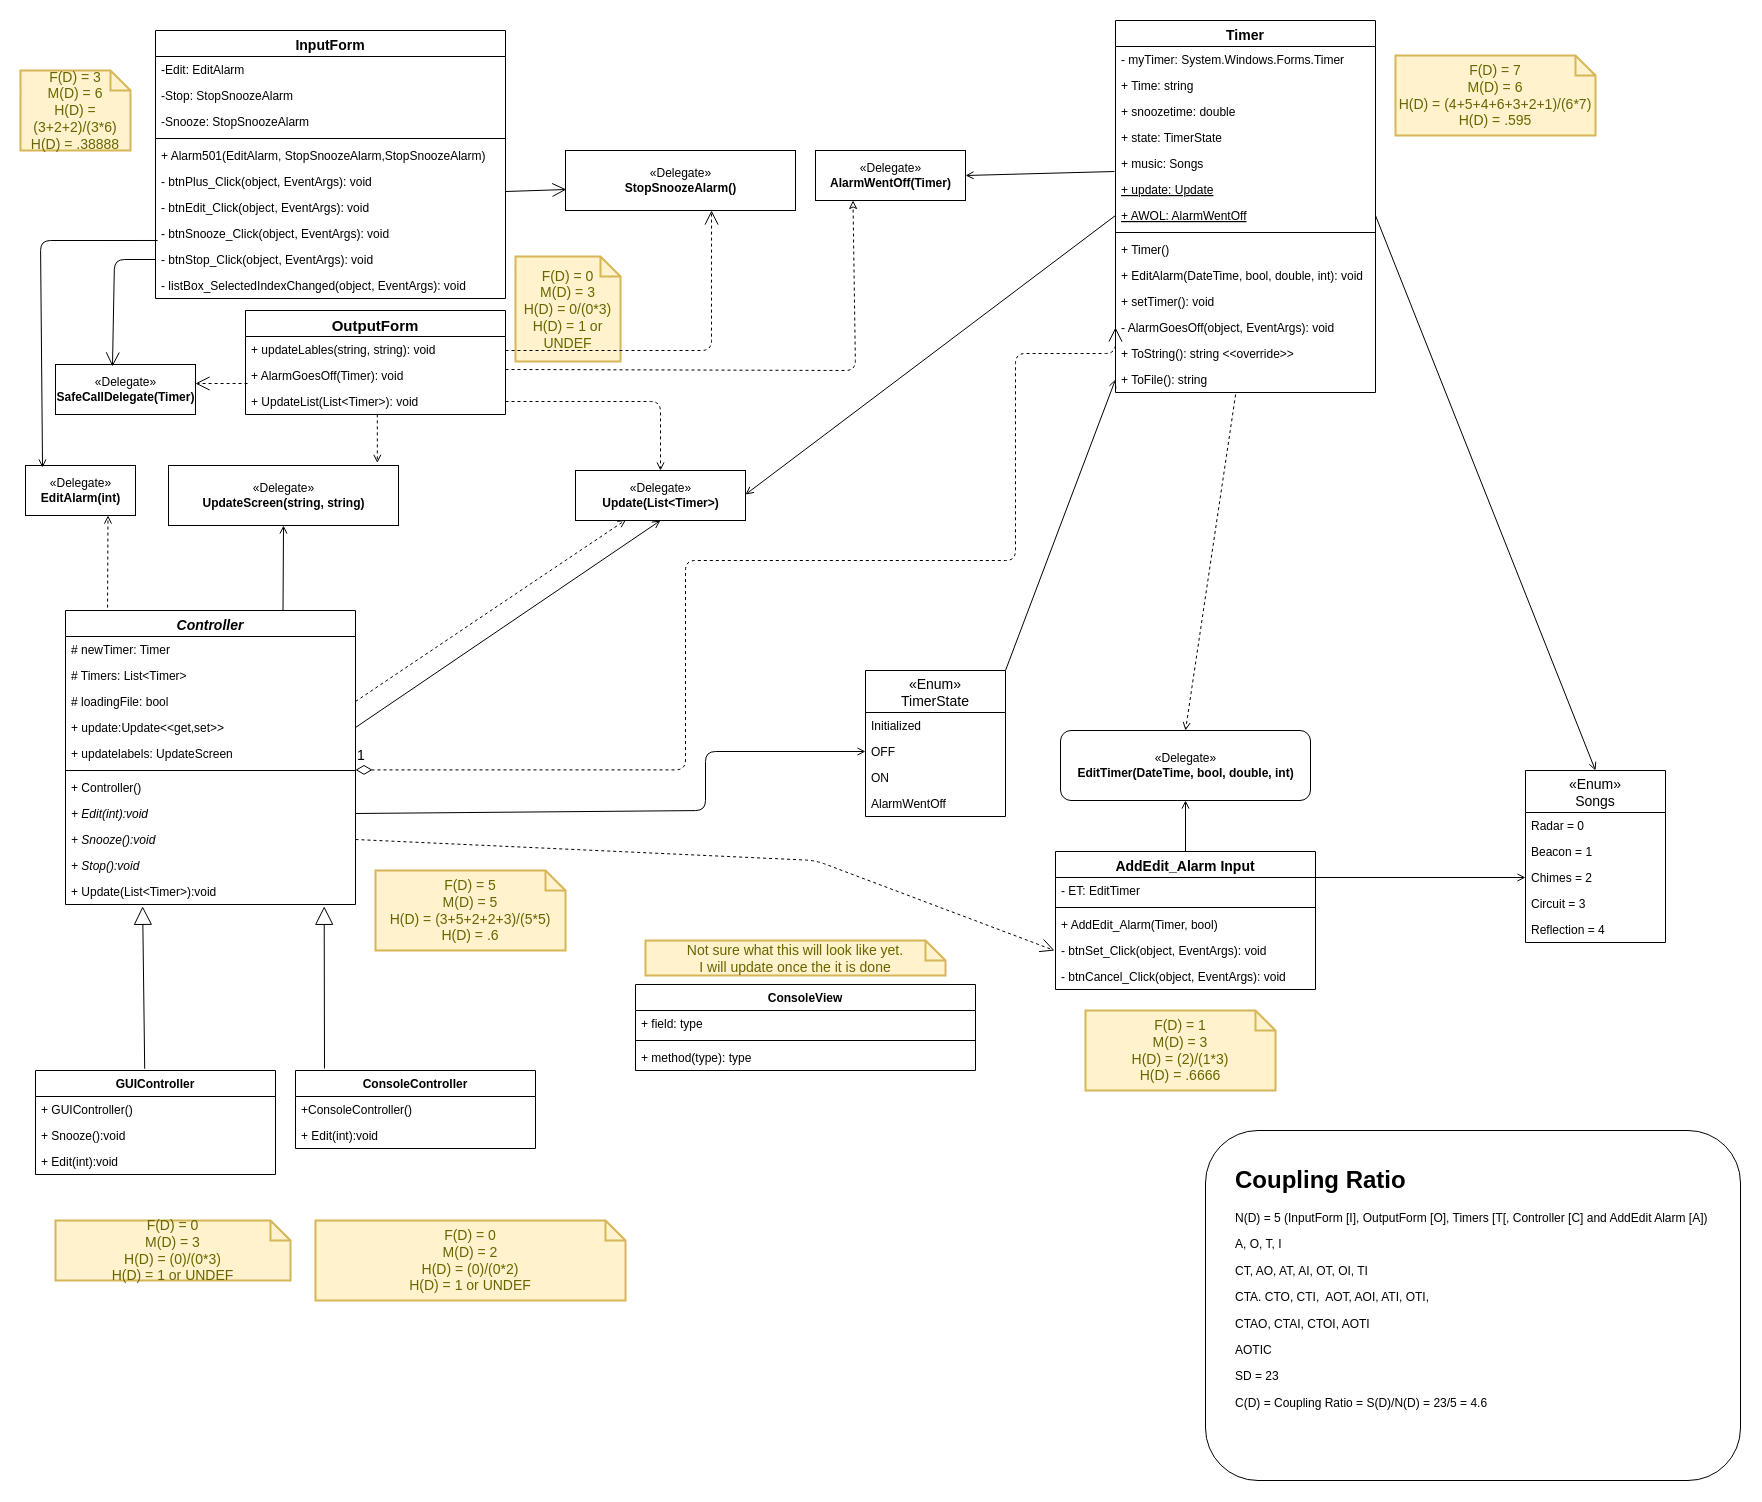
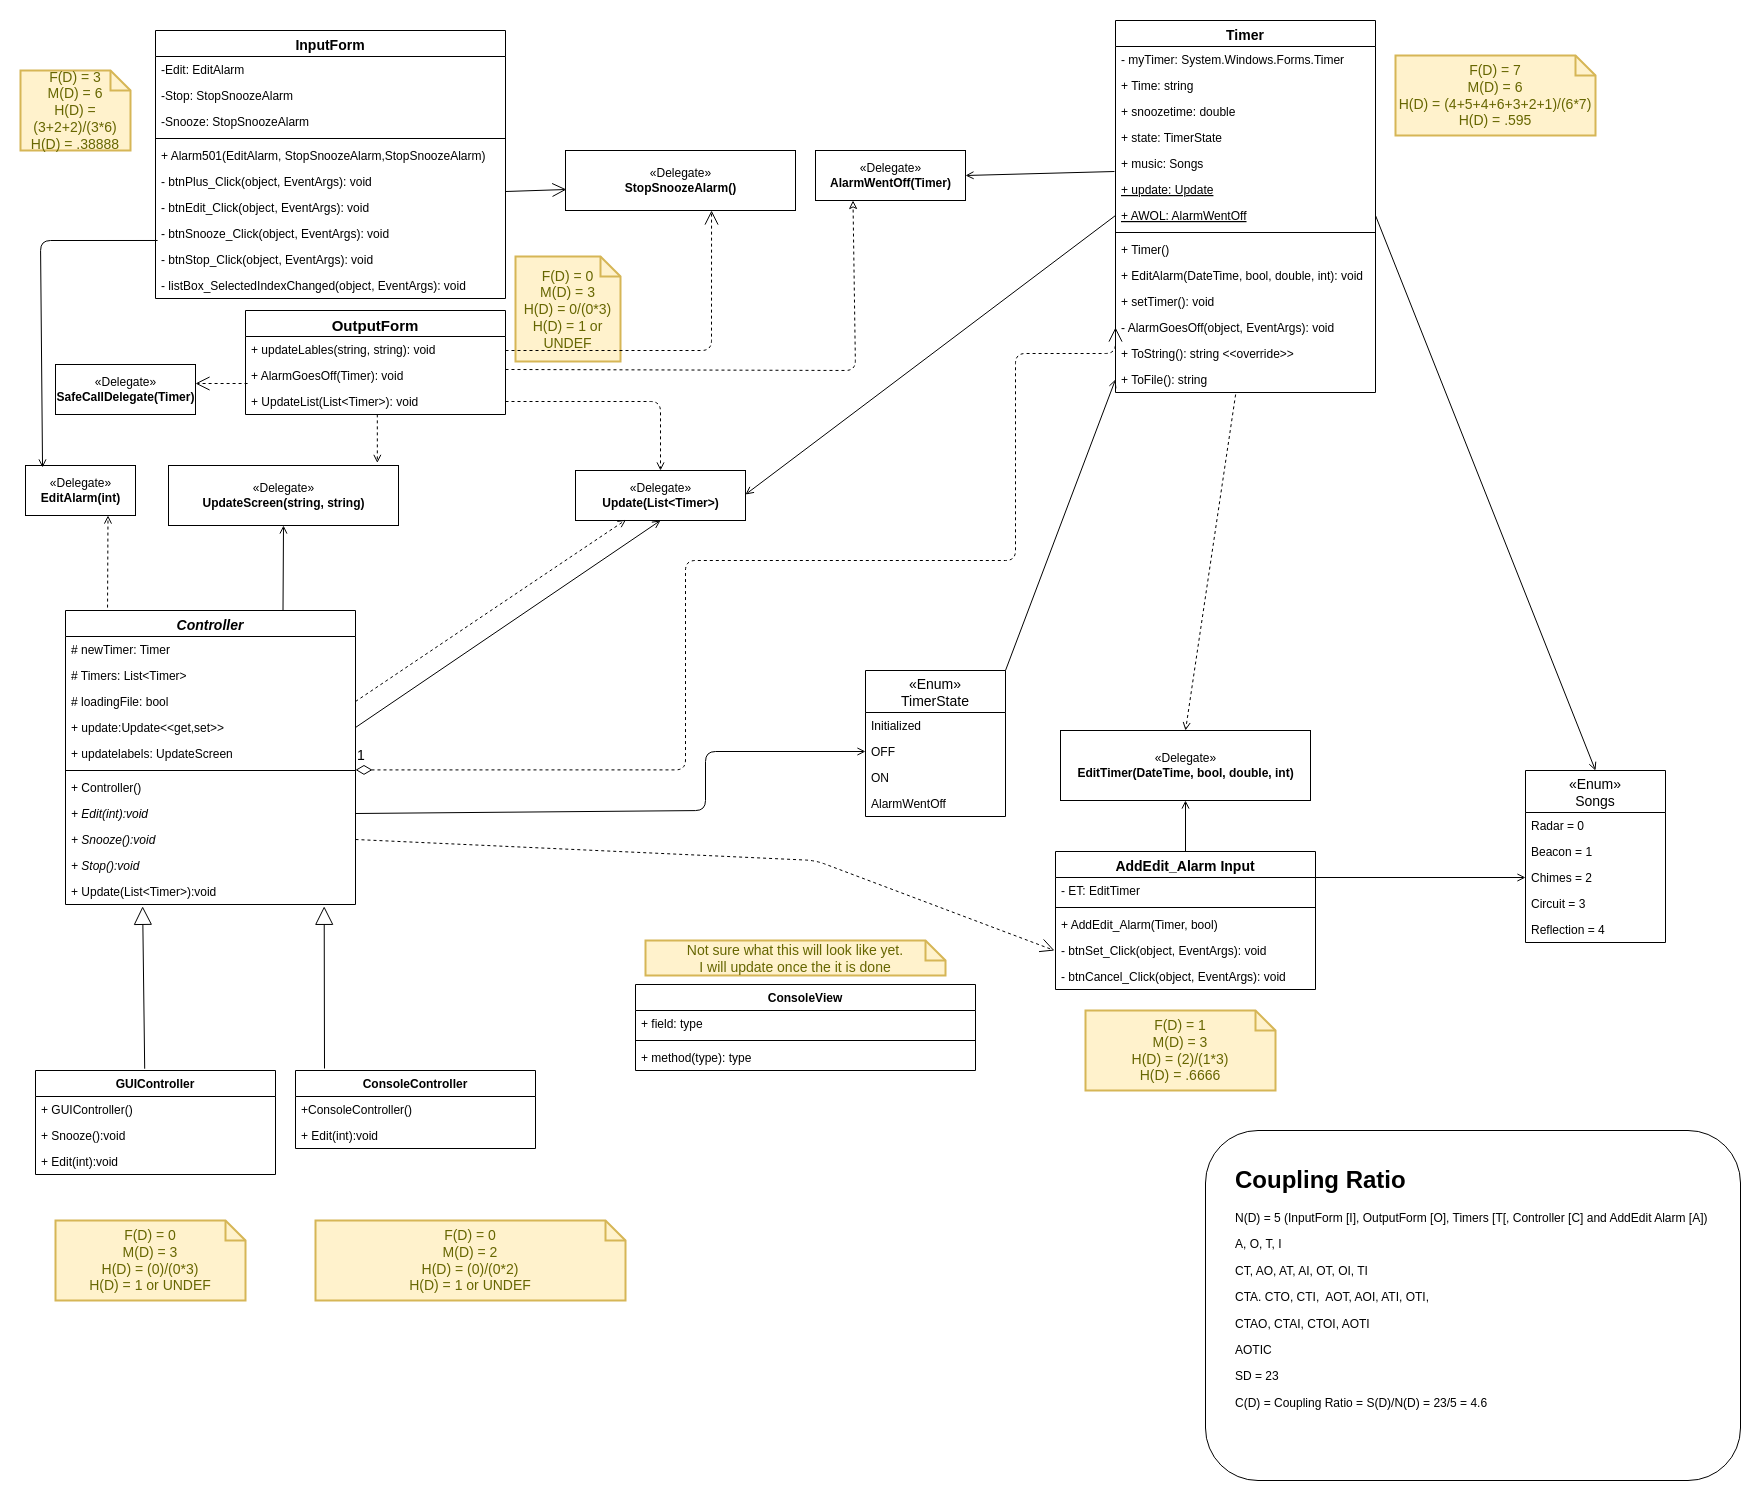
edge "- btnStop_Click(object, EventArgs): void" -> "«Delegate» SafeCallDelegate(Timer)": removed
node "«Delegate» EditTimer(DateTime, bool, double, int)": shape rounded rectangle -> rectangle
node "F(D) = 5 M(D) = 5 H(D) = (3+5+2+2+3)/(5*5) H(D) = .6": removed
node "F(D) = 0 M(D) = 3 H(D) = (0)/(0*3) H(D) = 1 or UNDEF": size 235x60 -> 190x80
